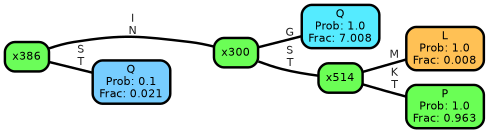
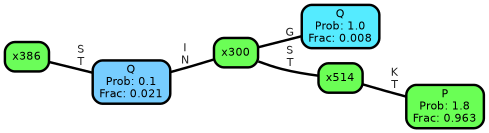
node "Q Prob: 1.0 Frac: 7.008": label "Q Prob: 1.0 Frac: 7.008" -> "Q Prob: 1.0 Frac: 0.008"
edge "x300" -- "x386": now "x300" -- "Q Prob: 0.1 Frac: 0.021"
node "L Prob: 1.0 Frac: 0.008": removed
node "P Prob: 1.0 Frac: 0.963": label "P Prob: 1.0 Frac: 0.963" -> "P Prob: 1.8 Frac: 0.963"
